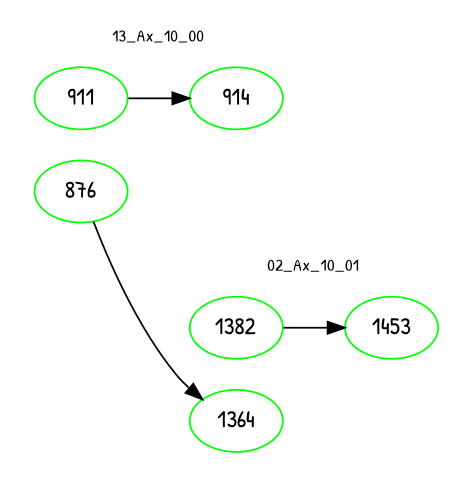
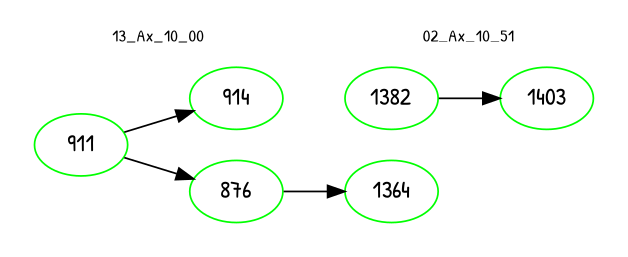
edge "911" -> "876": added
cluster "02_Ax_10_01": label "02_Ax_10_01" -> "02_Ax_10_51"
node "1453": label "1453" -> "1403"
